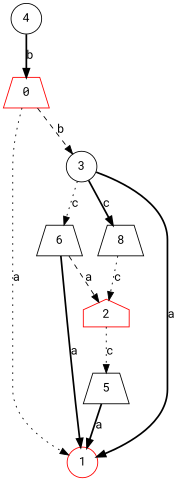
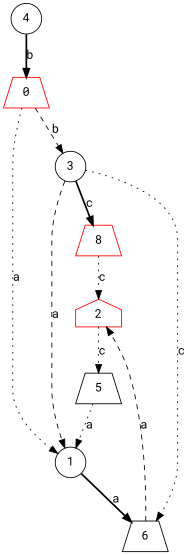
node "8": color black -> red
edge "3" -> "1": style bold -> dashed
edge "6" -> "1": reversed
edge "5" -> "1": style bold -> dotted
node "1": color red -> black
